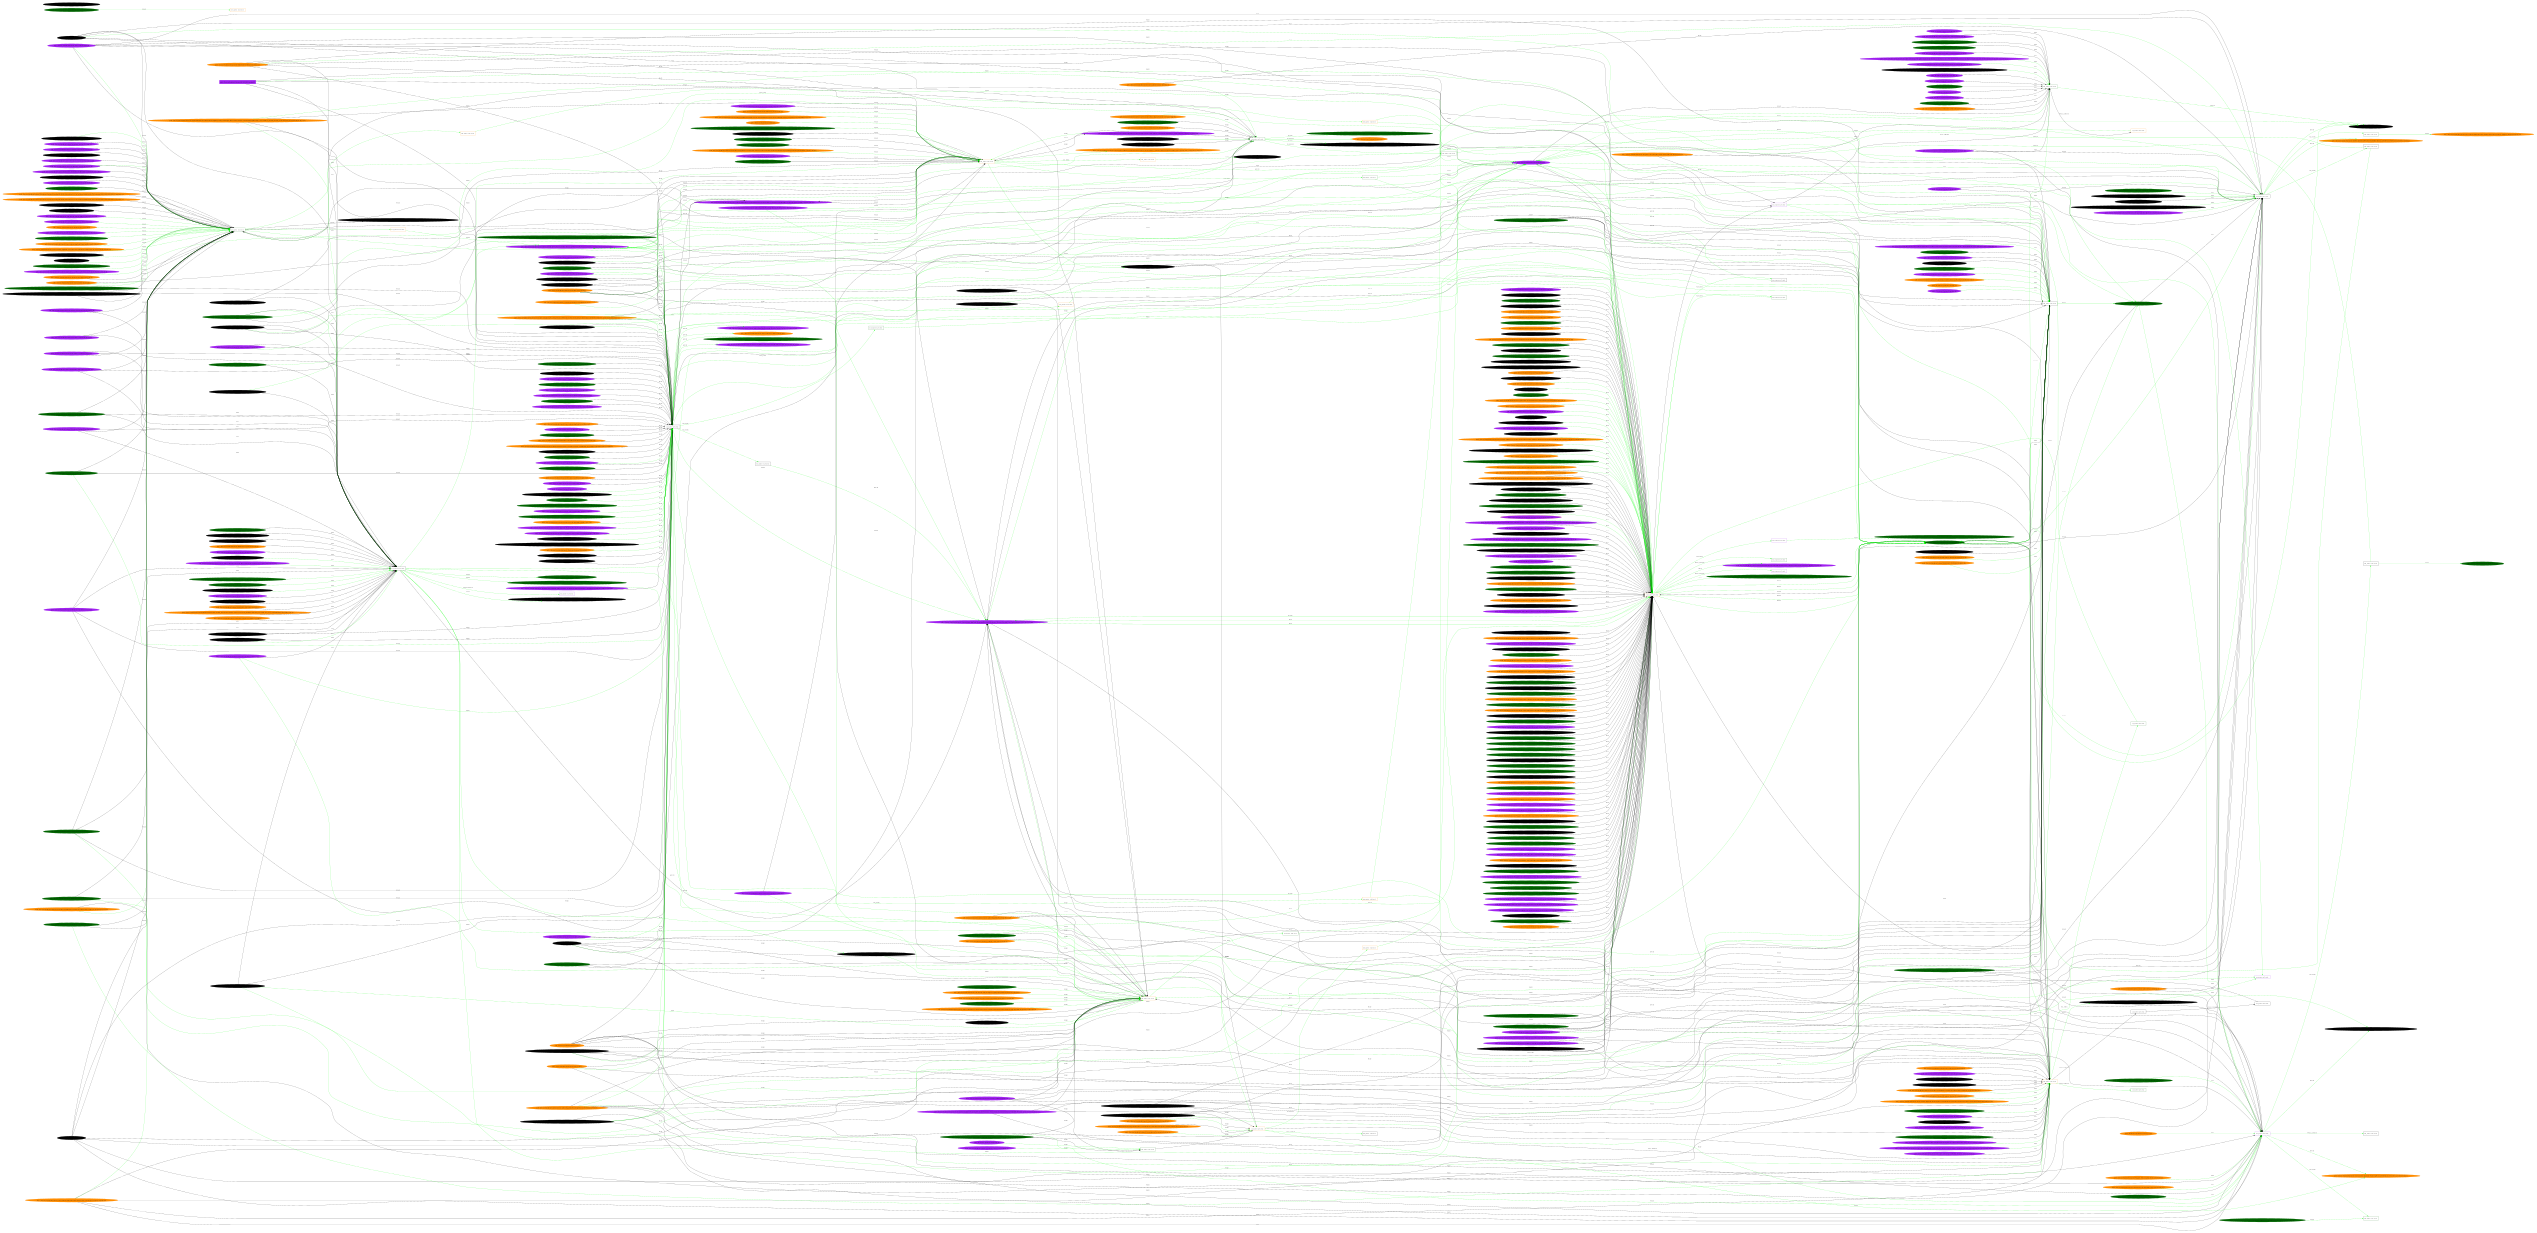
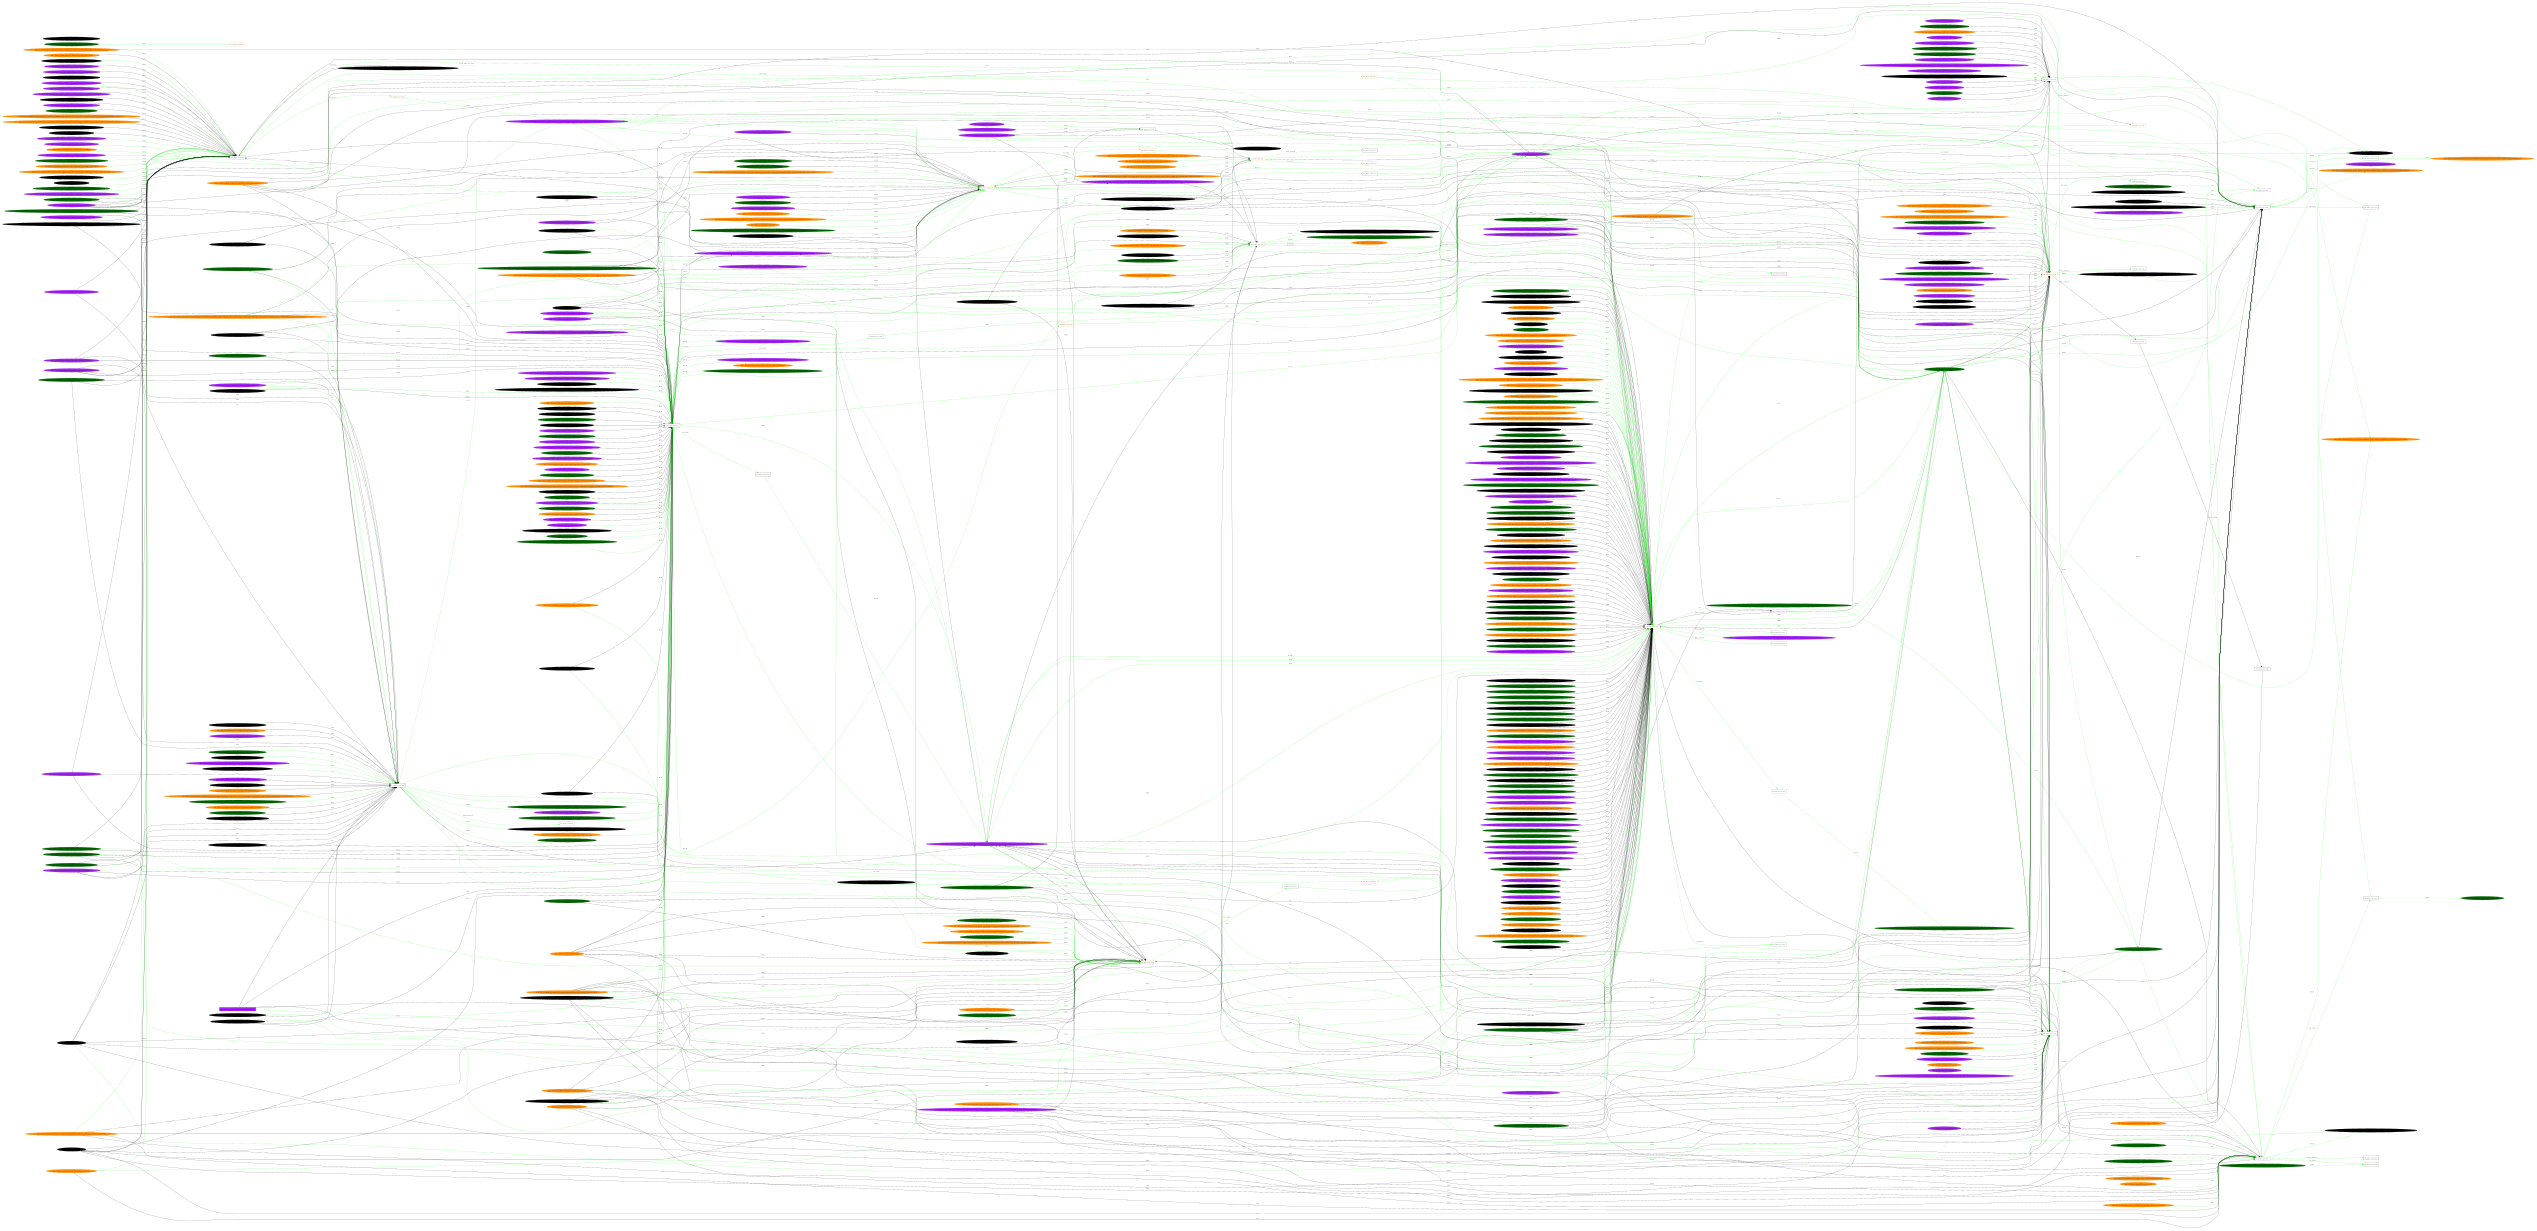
node "path: /Device/HarddiskVolume2/Users/admin/generic.txt": added
node "path: /Device/HarddiskVolume2/Windows/System32/user32.dll": removed
node "path: /Device/HarddiskVolume2/Windows/System32/wups.dll": added
node "path: /Device/HarddiskVolume2/Windows/SysWOW64/mfc100enu.dll": added
